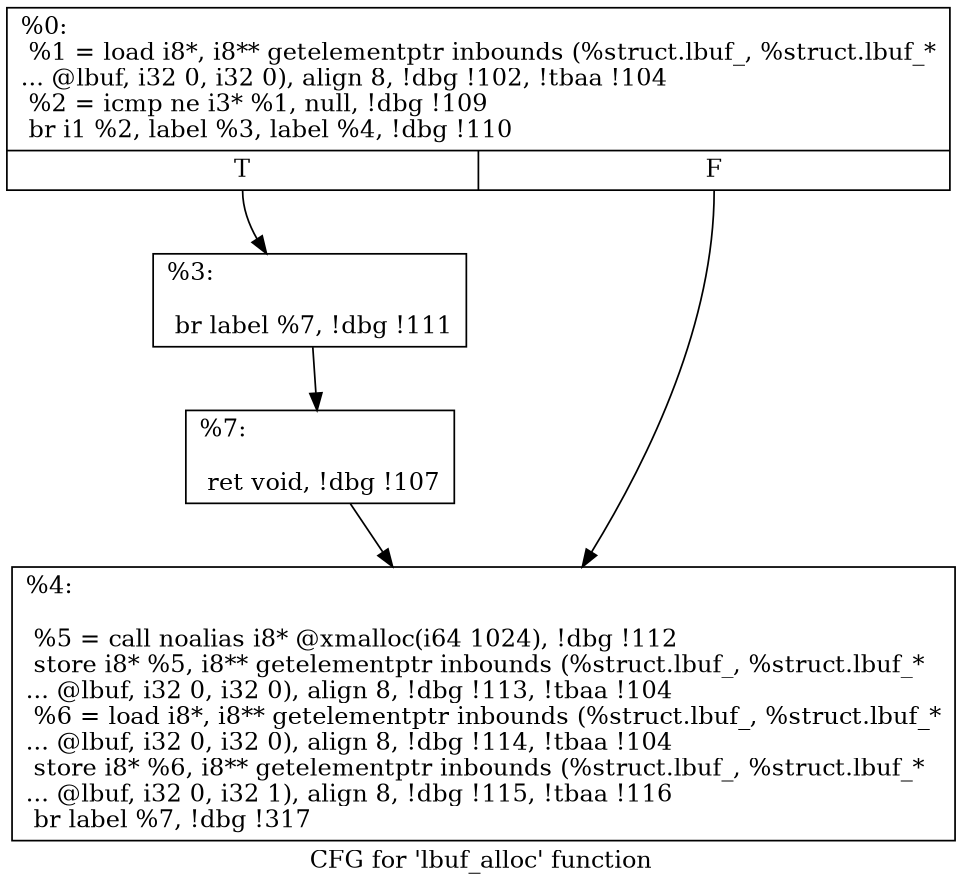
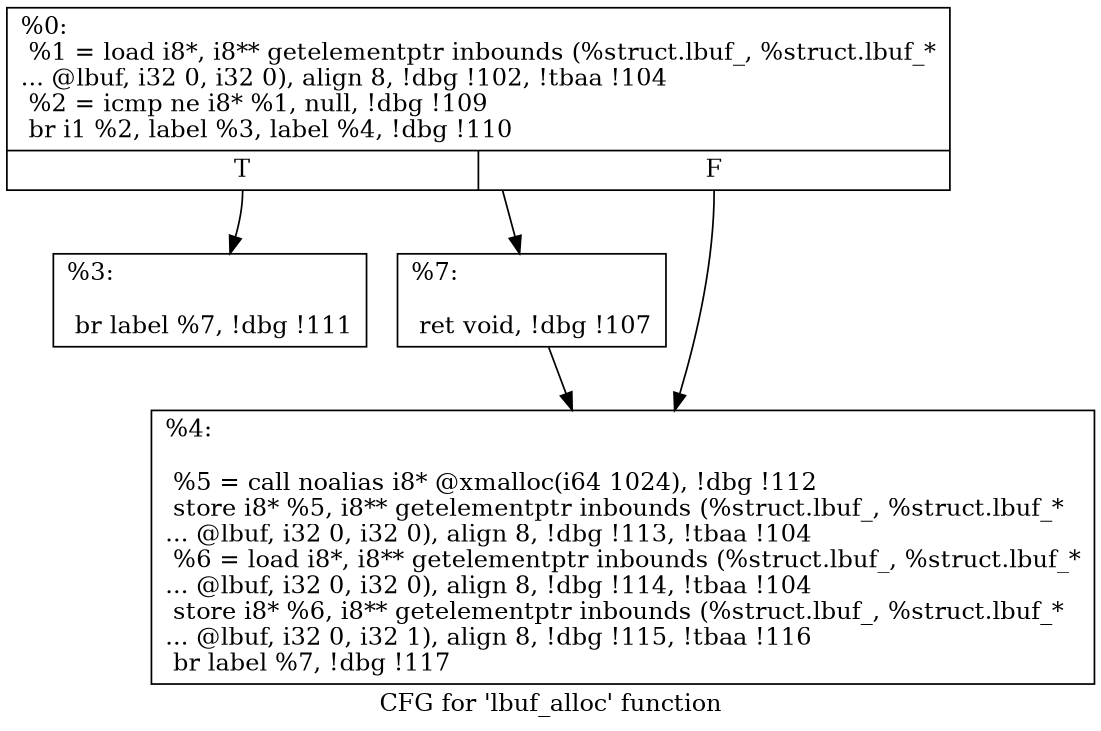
node "%0:": text "%2 = icmp ne i3* %1, null, !dbg !109" -> "%2 = icmp ne i8* %1, null, !dbg !109"
edge "%3:" -> "%7:": now "%0:" -> "%7:"
node "%4:": text "br label %7, !dbg !317" -> "br label %7, !dbg !117"
